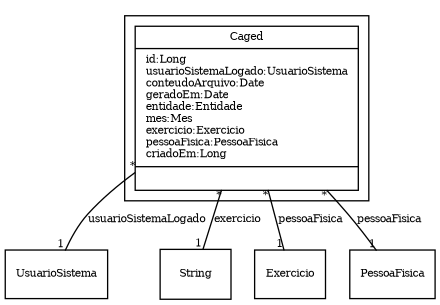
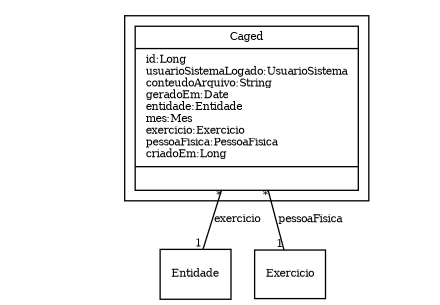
node "Caged": text "conteudoArquivo:Date" -> "conteudoArquivo:String"
node "UsuarioSistema": removed
node "String": label "String" -> "Entidade"
node "PessoaFisica": removed
